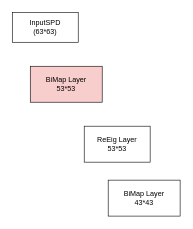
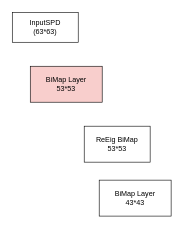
node "ReEig Layer 53*53": label "ReEig Layer 53*53" -> "ReEig BiMap 53*53"
node "BiMap Layer 43*43": moved (144, 198) -> (135, 198)
